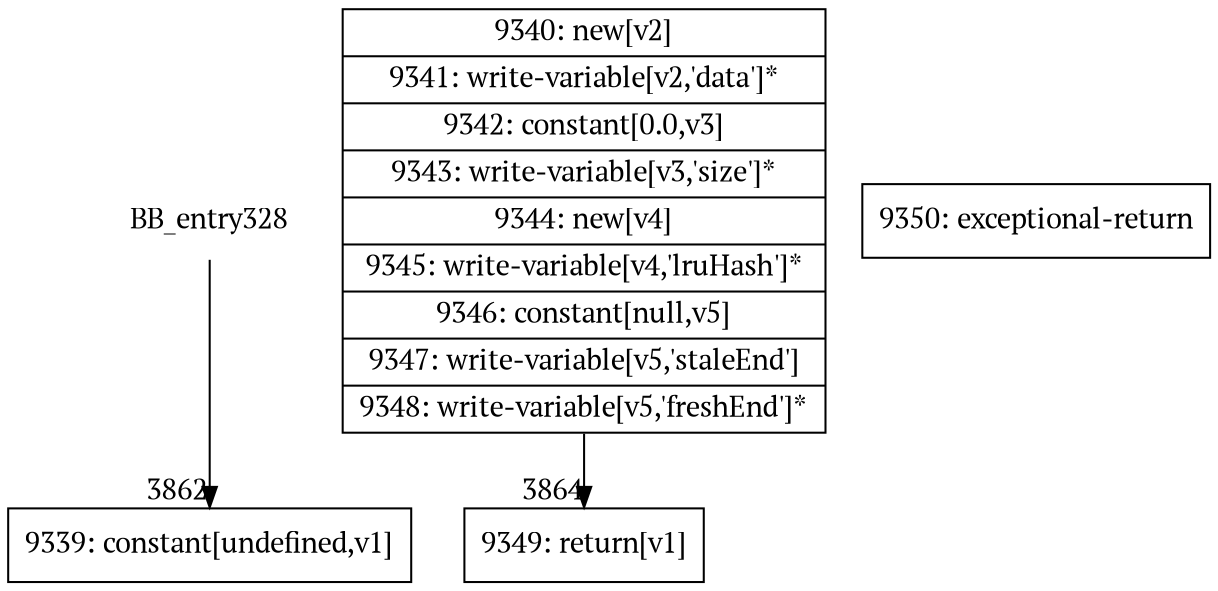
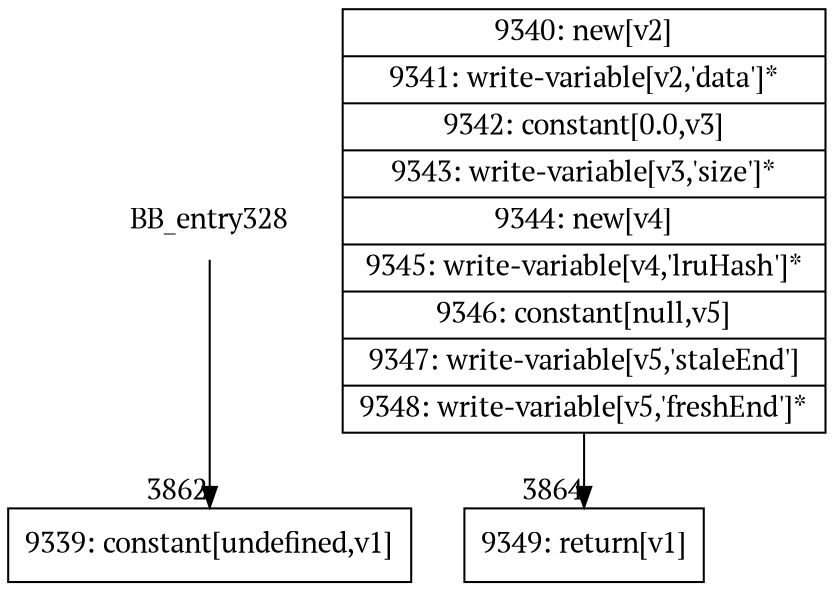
node "9350: exceptional-return": removed
